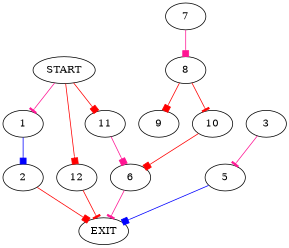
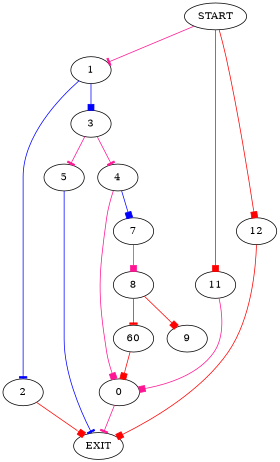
edge "1" -> "3": added
node "10": label "10" -> "60"
edge "1" -> "2": arrowhead box -> tee
node "4": added
node "6": label "6" -> "0"
edge "12" -> "EXIT": arrowhead tee -> box
edge "5" -> "EXIT": arrowhead box -> tee
